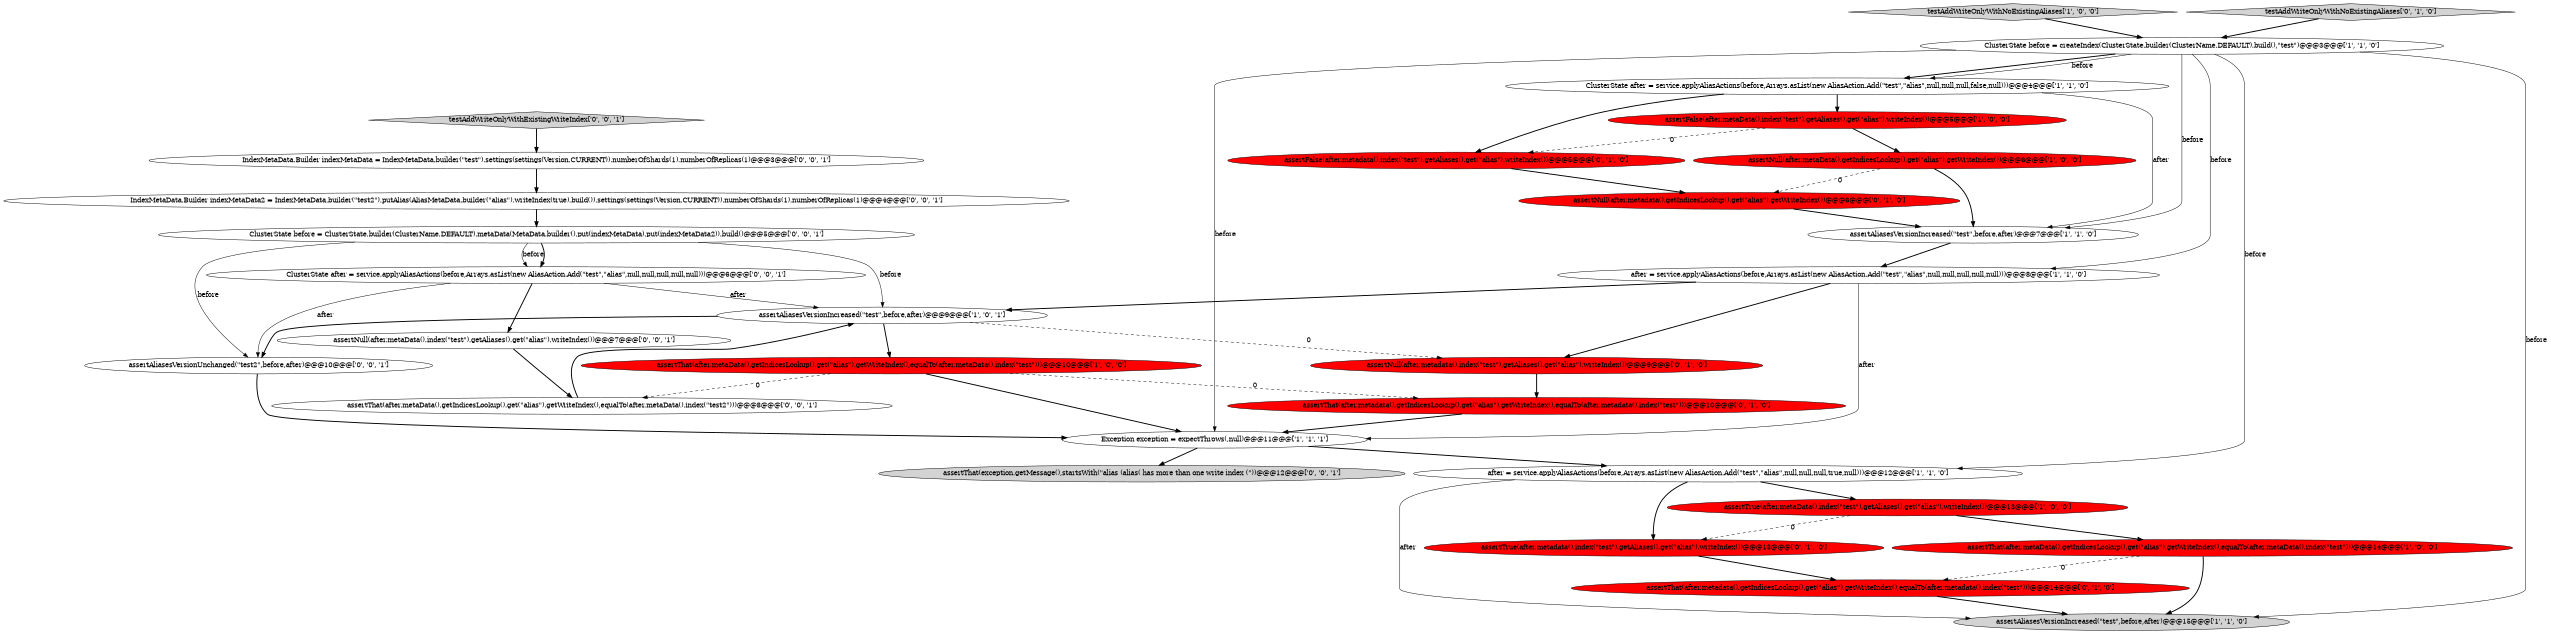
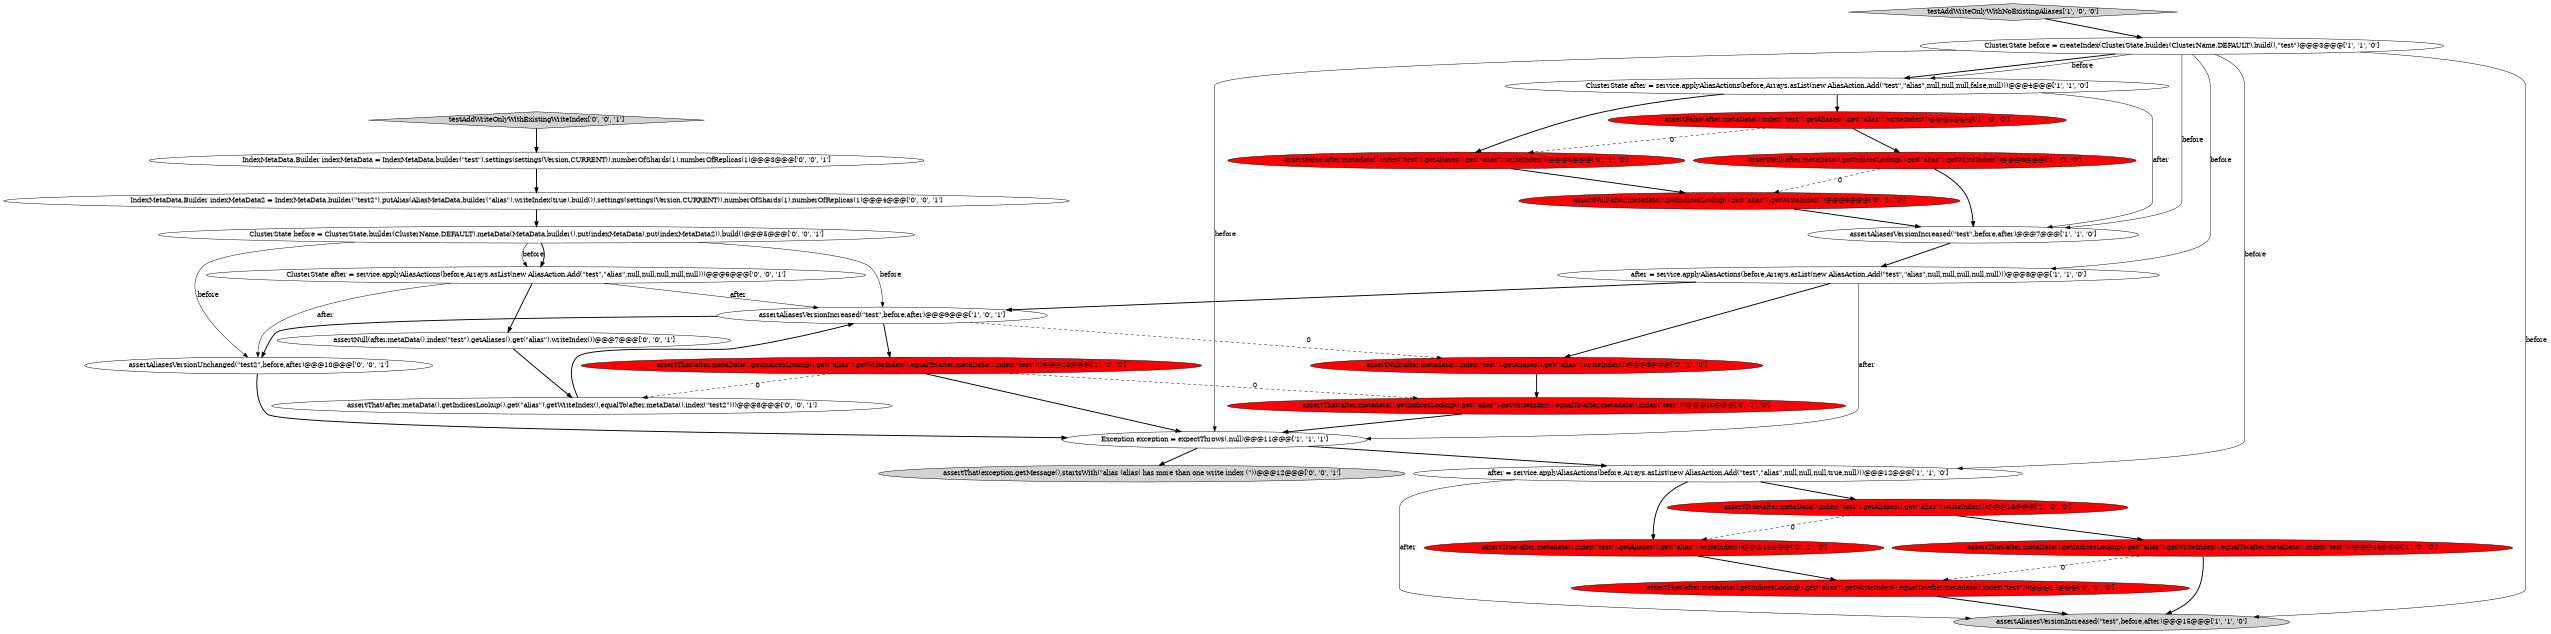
node "testAddWriteOnlyWithNoExistingAliases['0', '1', '0']": removed
